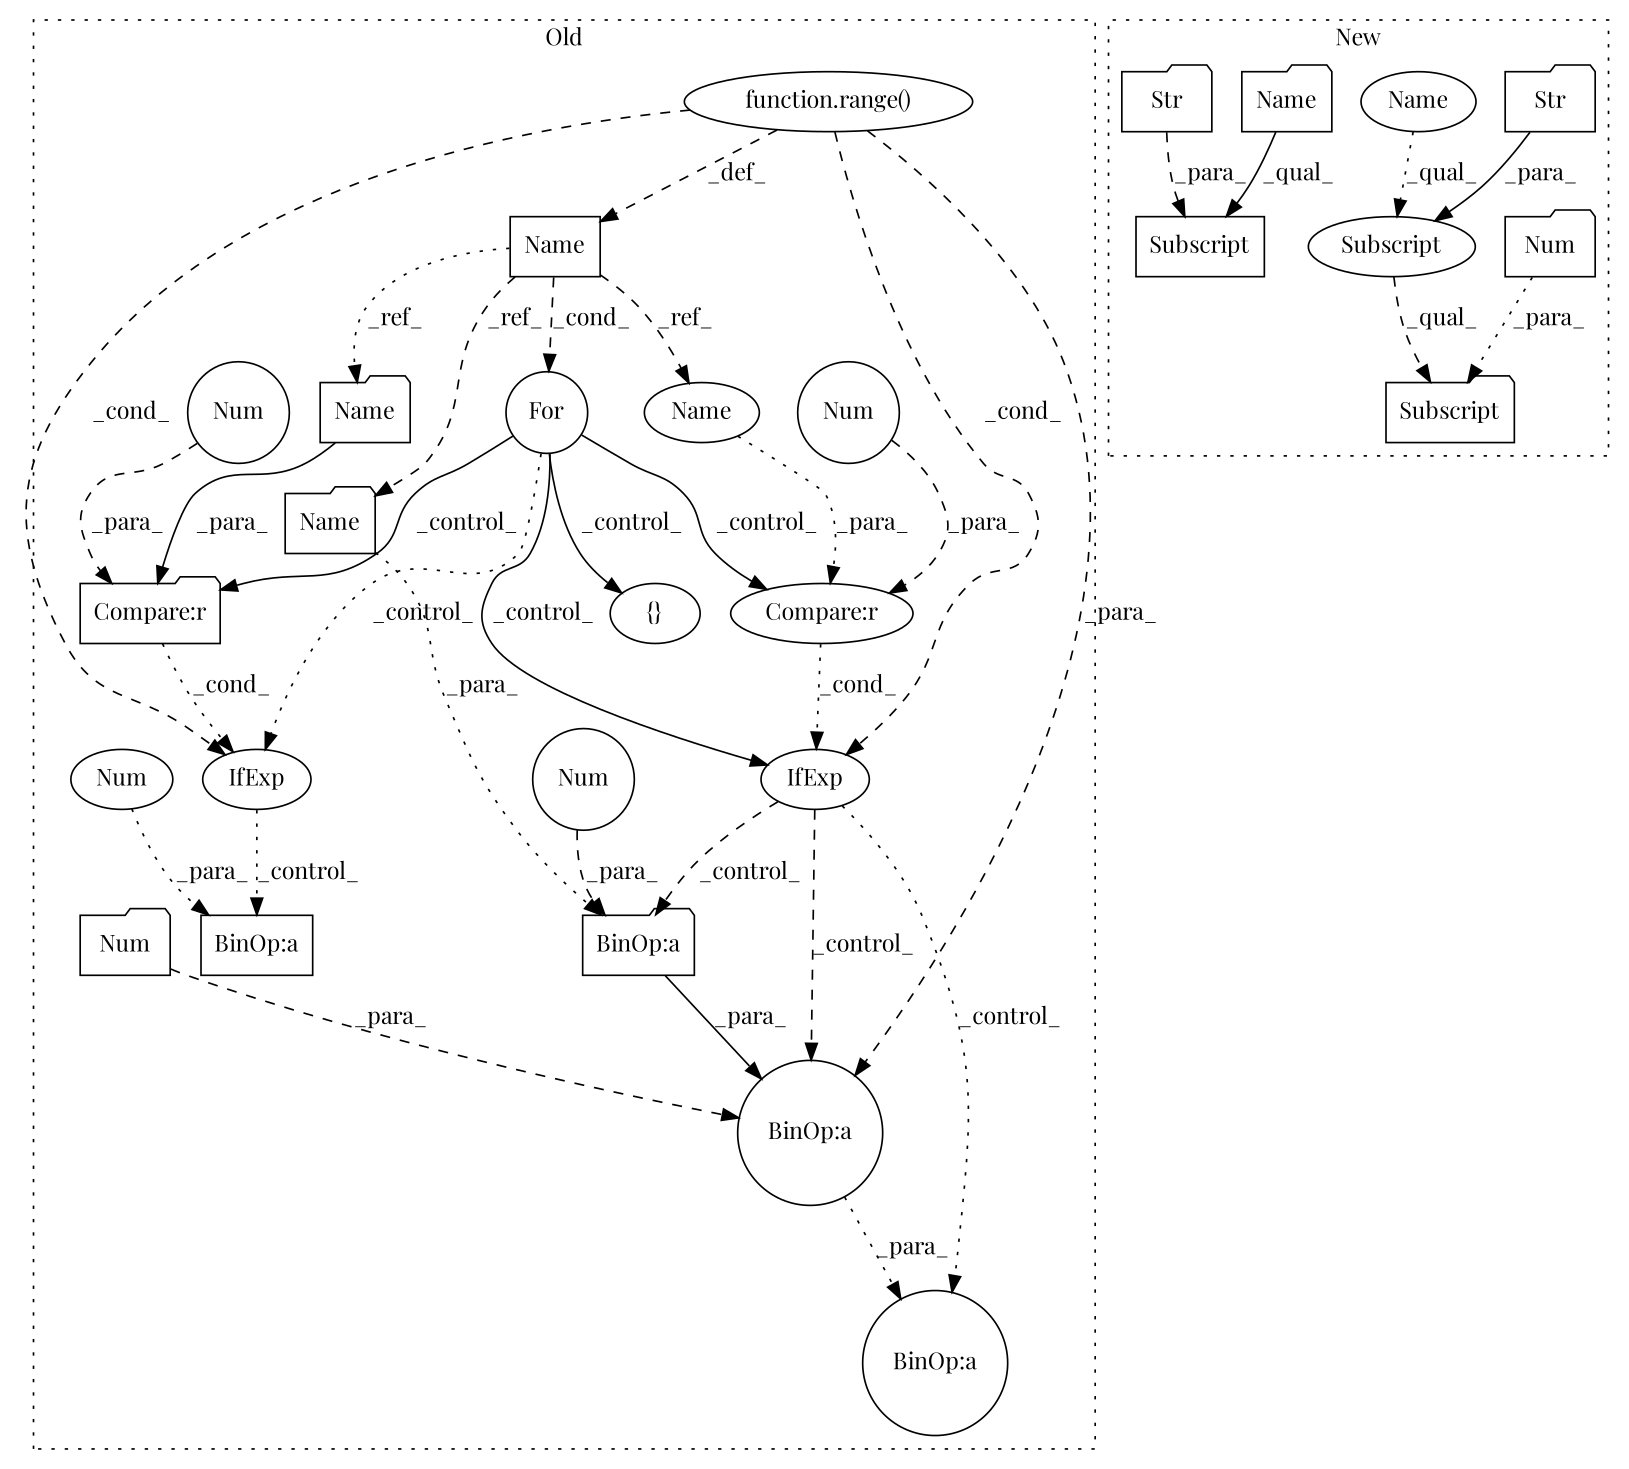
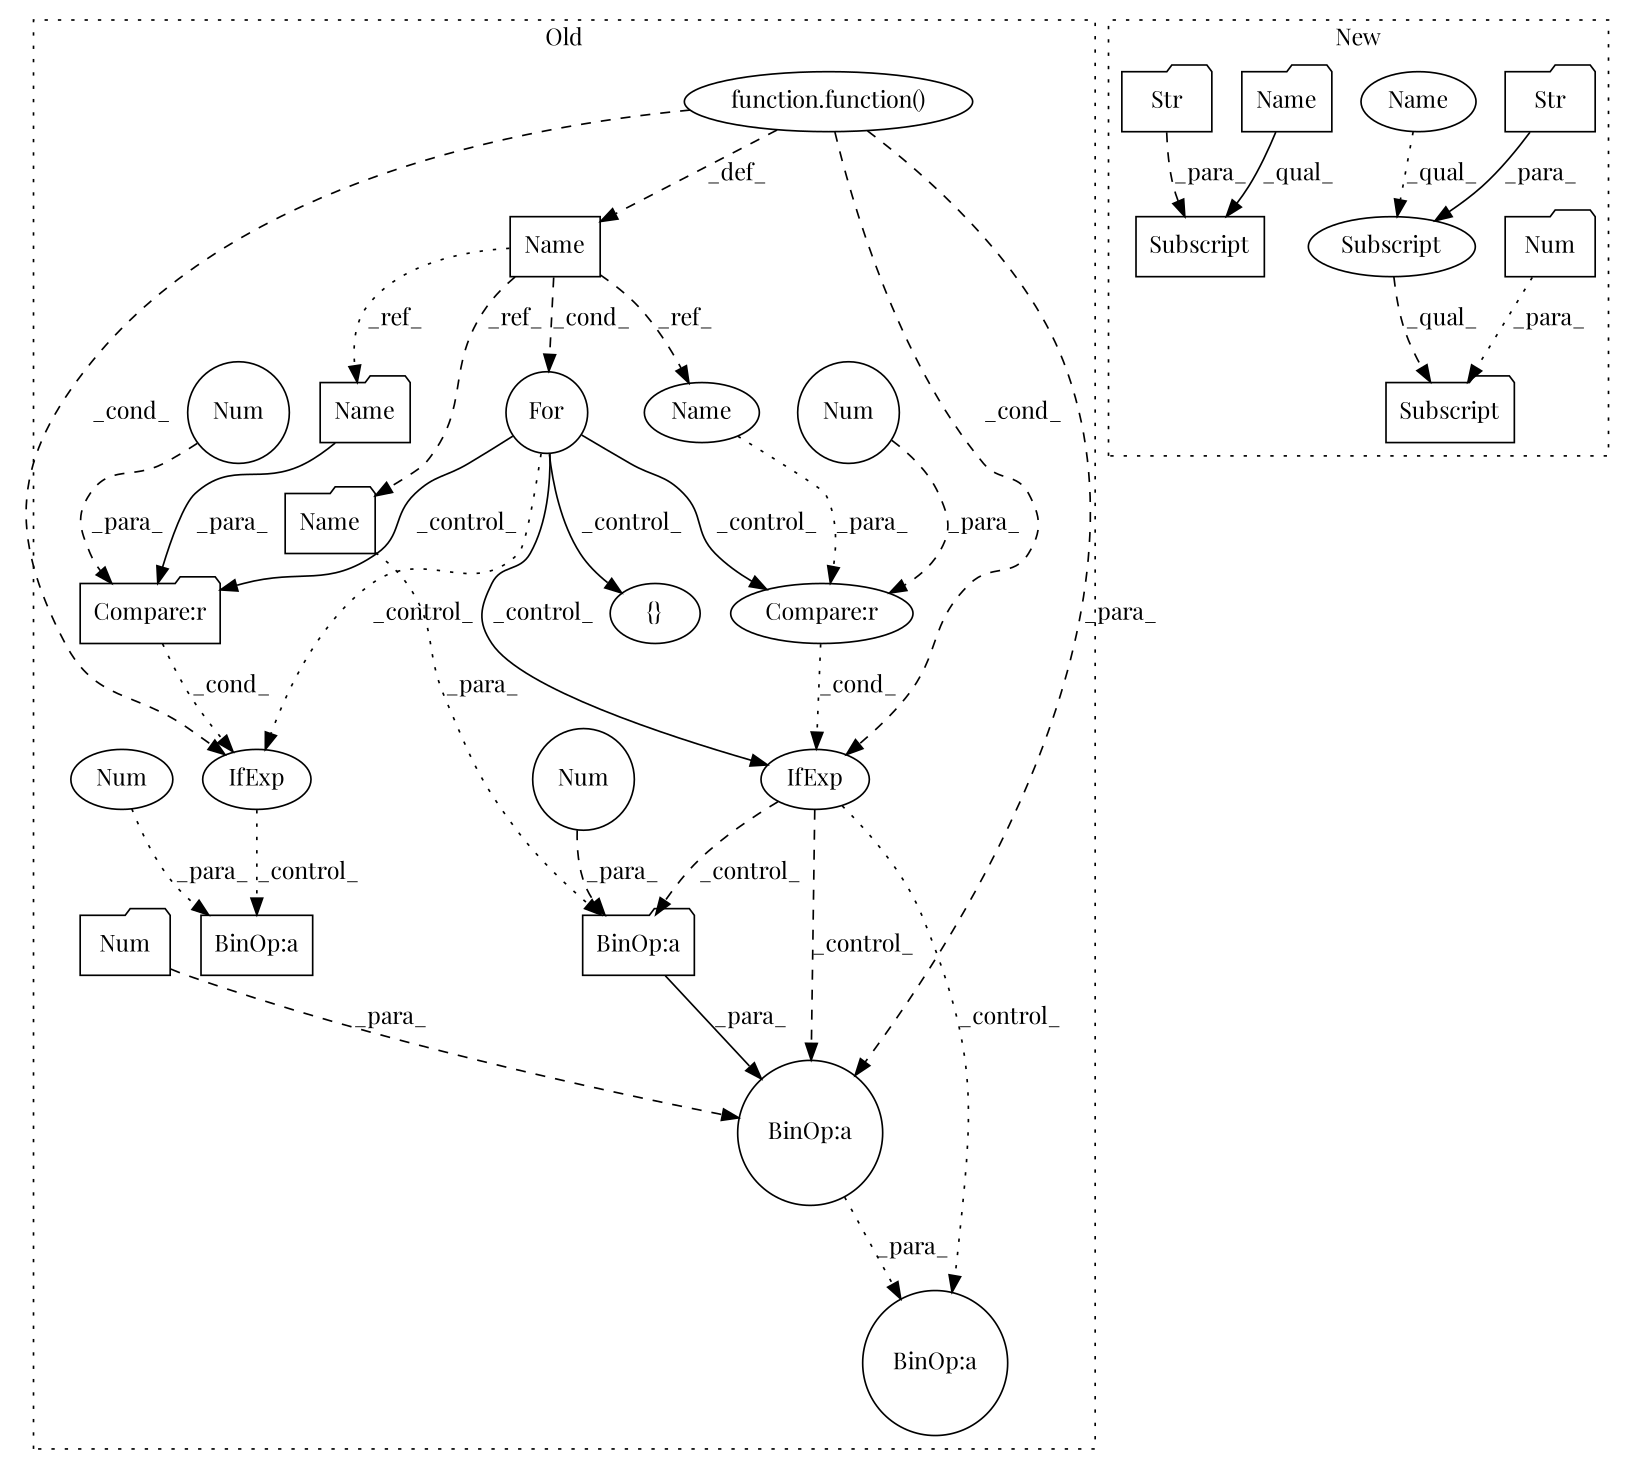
node "function.range()": label "function.range()" -> "function.function()"
